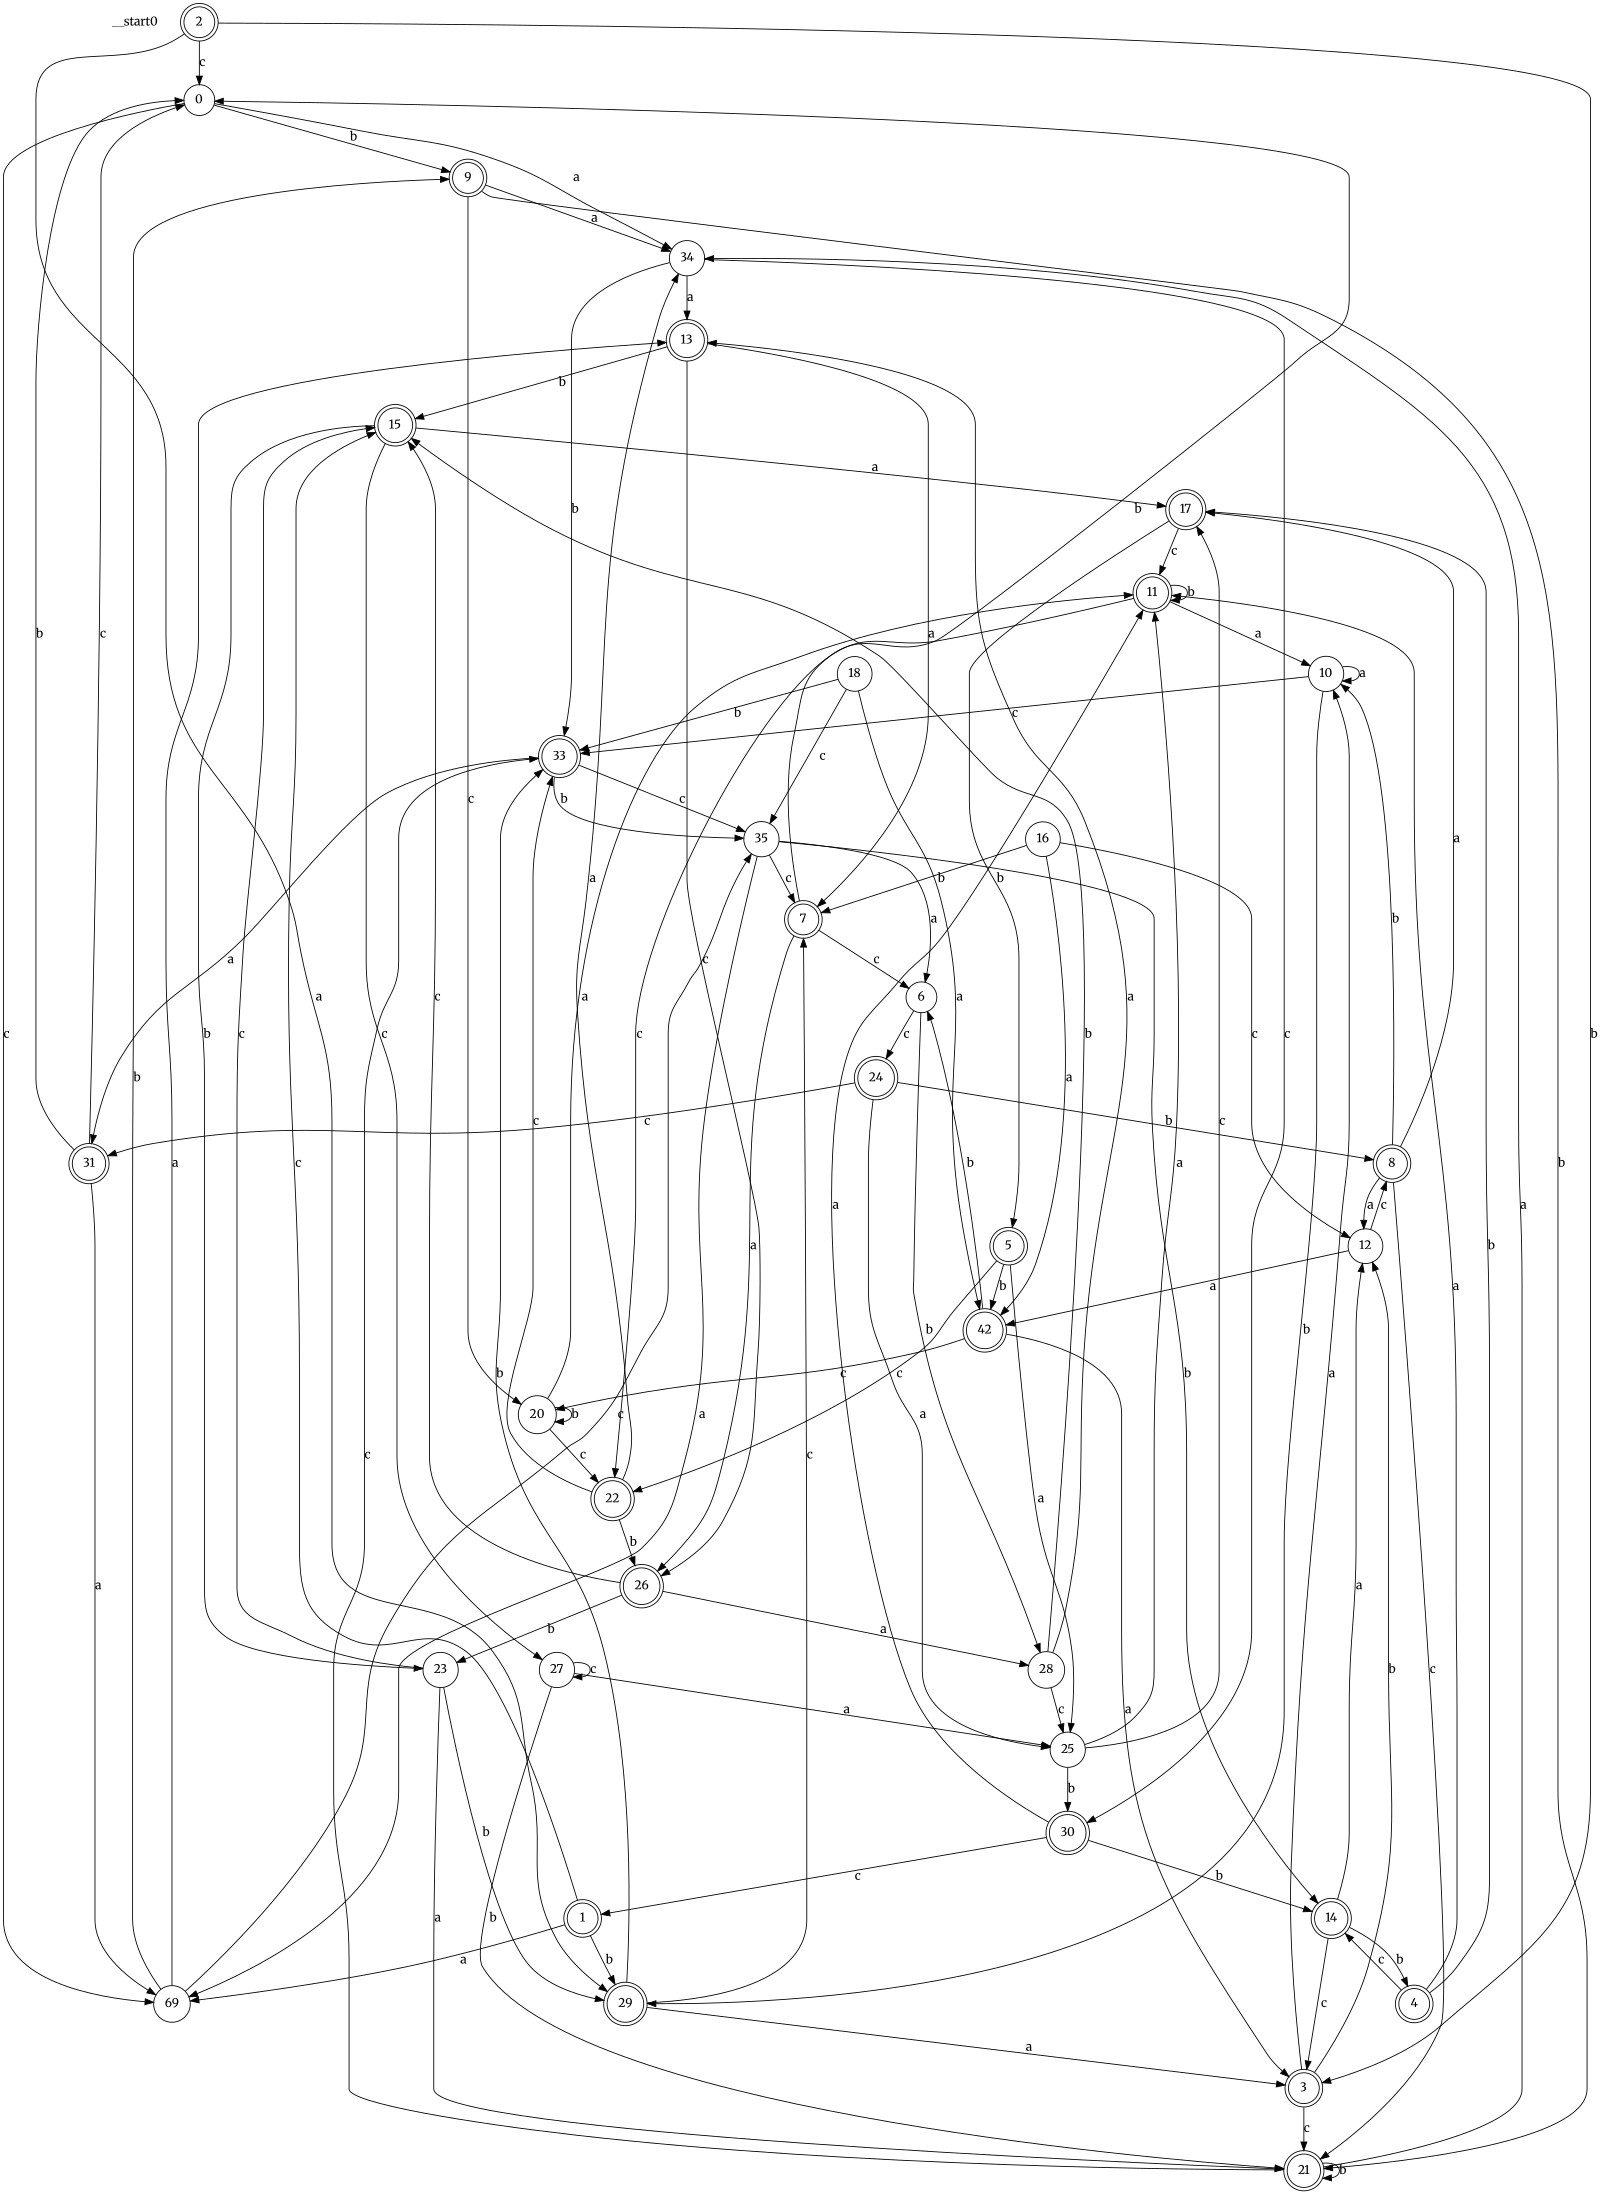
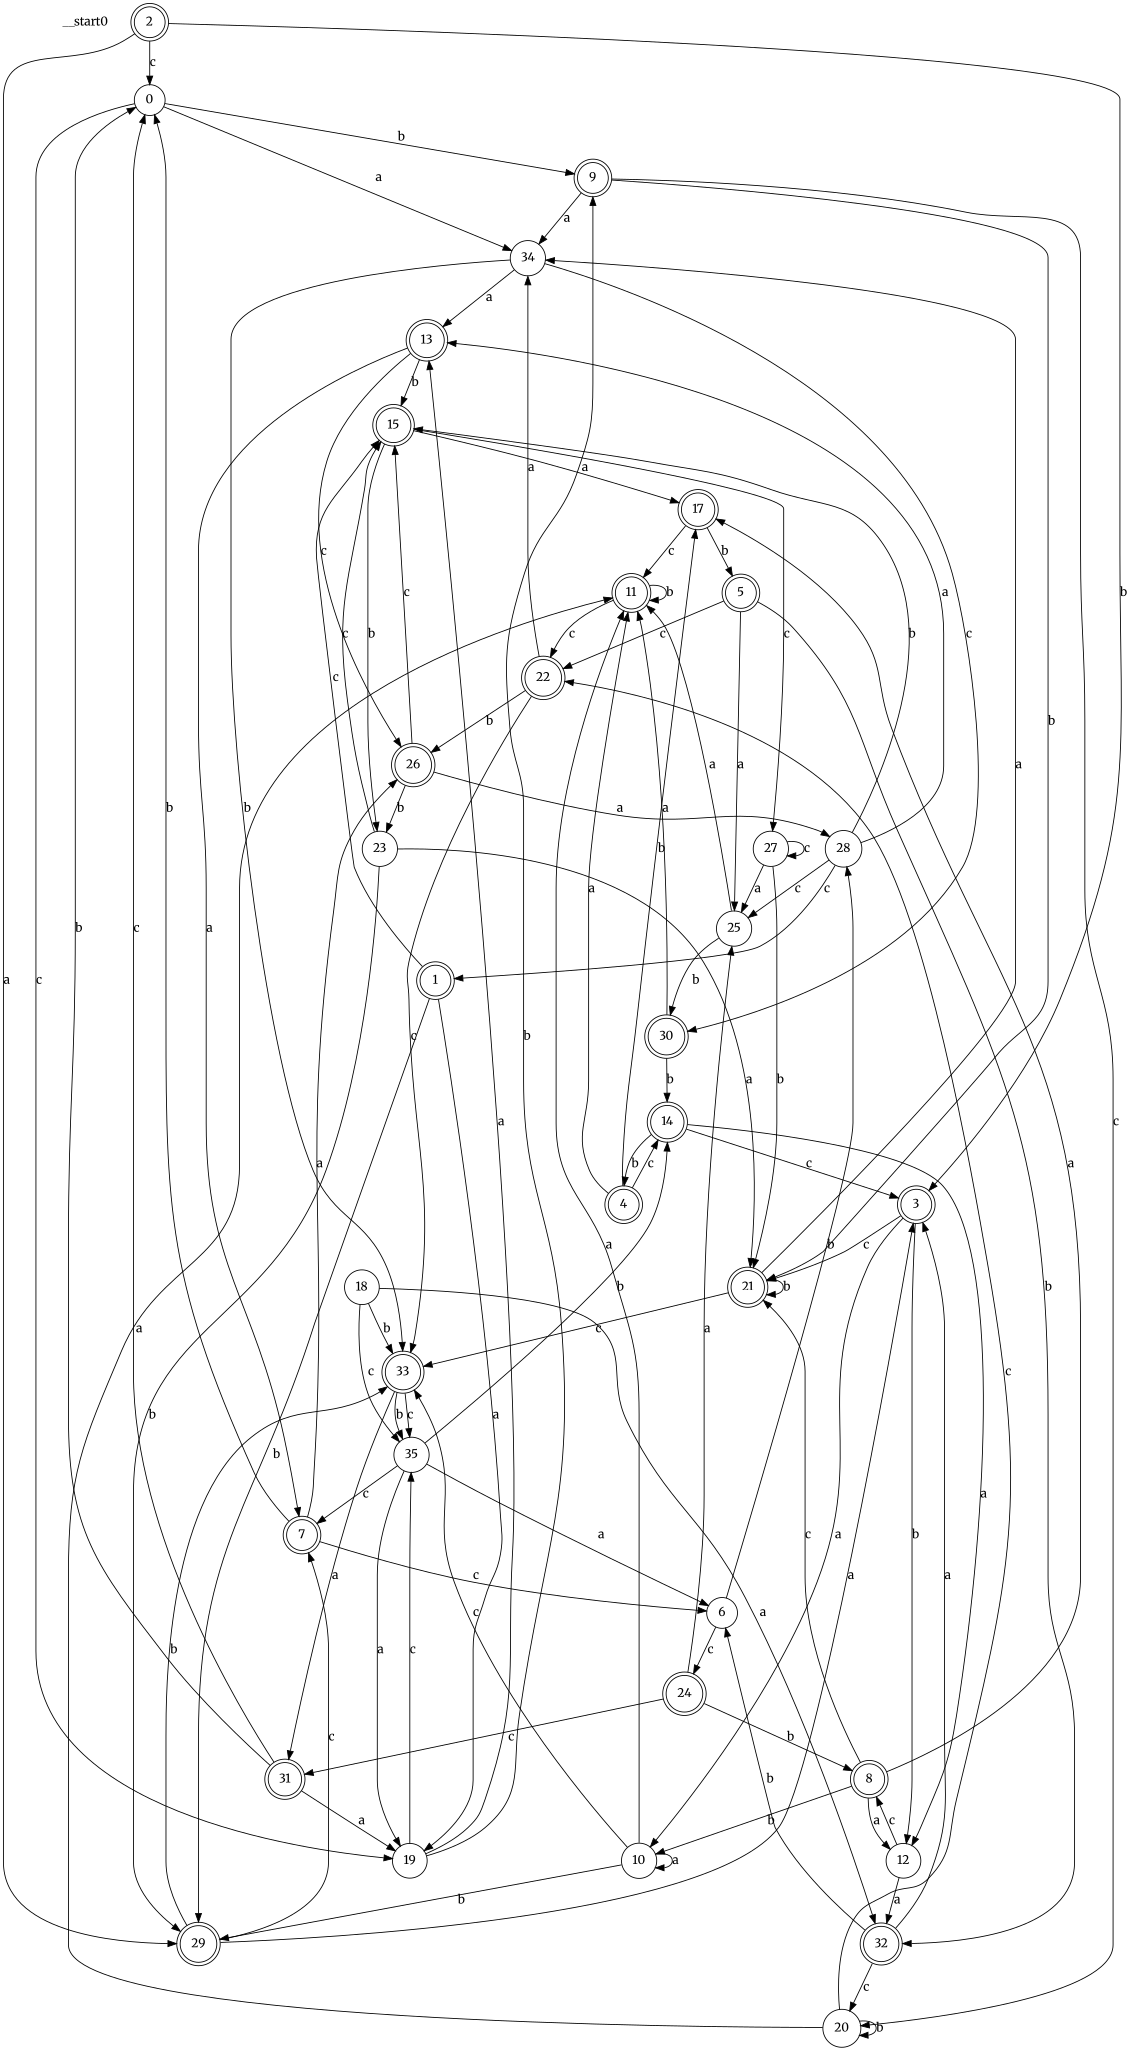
edge "11" -> "10": reversed
node "16": removed
edge "25" -> "17": removed, label "c"
node "42": label "42" -> "32"
edge "30" -> "1": now "28" -> "1"
node "69": label "69" -> "19"
